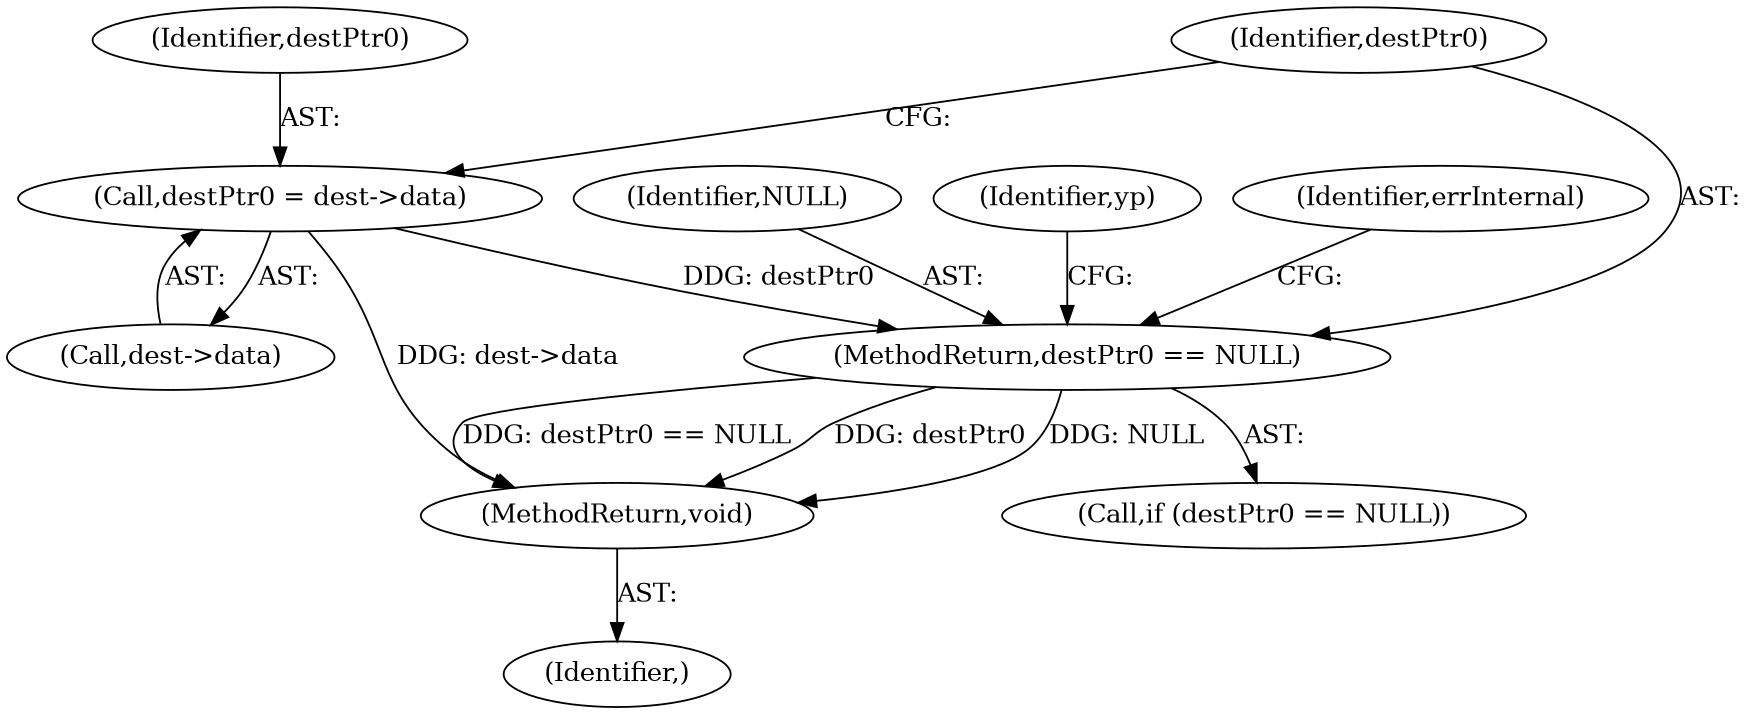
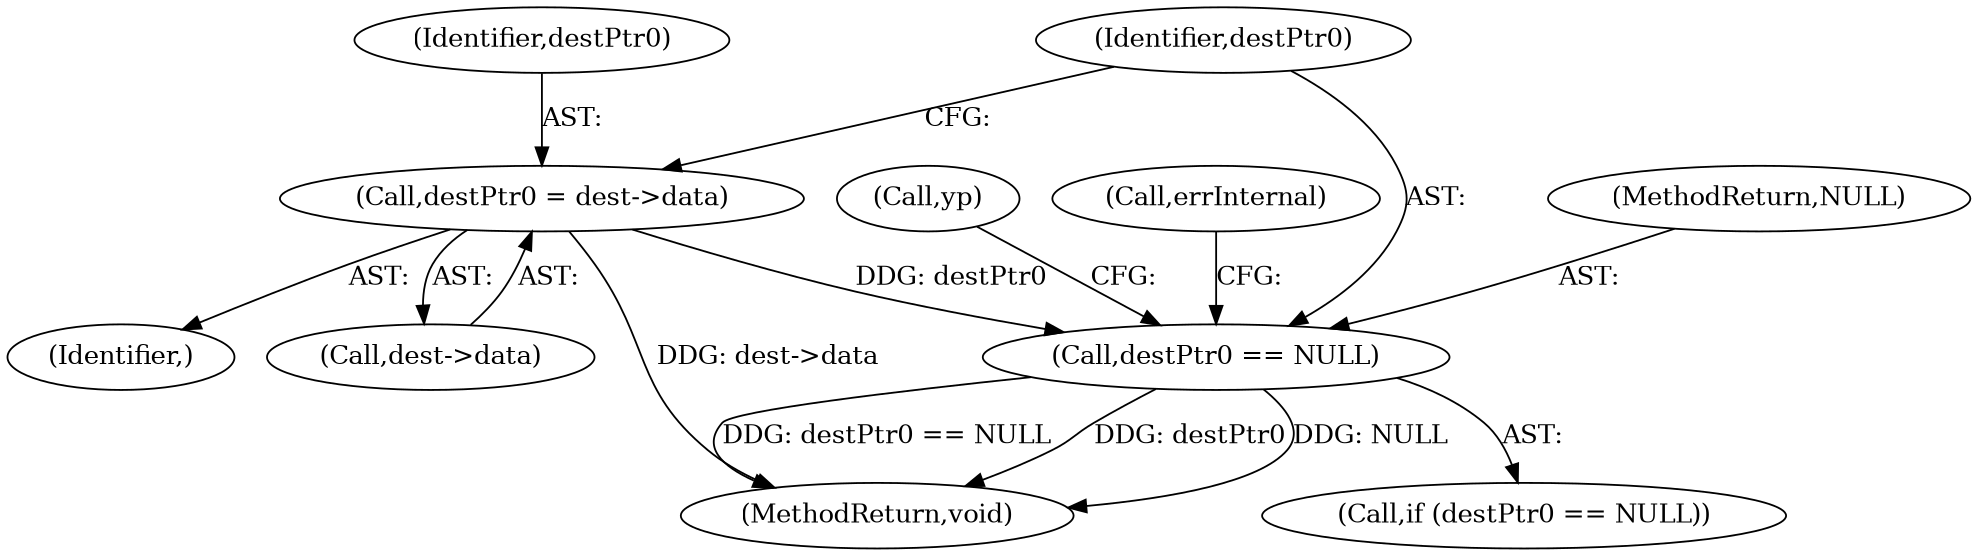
node "(Identifier,NULL)": label "(Identifier,NULL)" -> "(MethodReturn,NULL)"
node "(Identifier,yp)": label "(Identifier,yp)" -> "(Call,yp)"
node "(Identifier,errInternal)": label "(Identifier,errInternal)" -> "(Call,errInternal)"
node "(MethodReturn,destPtr0 == NULL)": label "(MethodReturn,destPtr0 == NULL)" -> "(Call,destPtr0 == NULL)"
edge "(MethodReturn,void)" -> "(Identifier,)": now "(Call,destPtr0 = dest->data)" -> "(Identifier,)"
